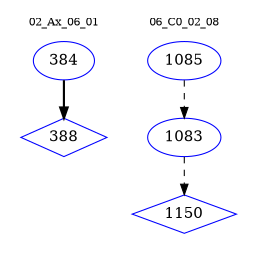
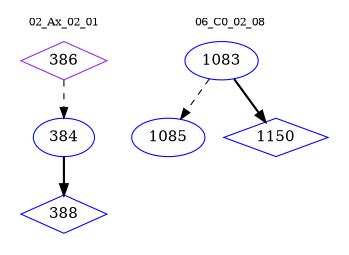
cluster "02_Ax_06_01": label "02_Ax_06_01" -> "02_Ax_02_01"
node "386": added
edge "1085" -> "1083": reversed
edge "1083" -> "1150": style dashed -> bold
